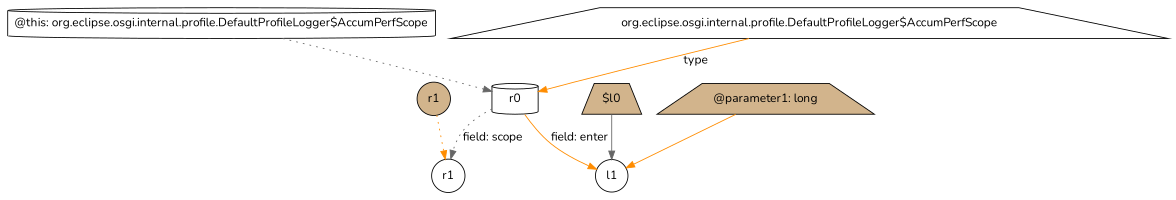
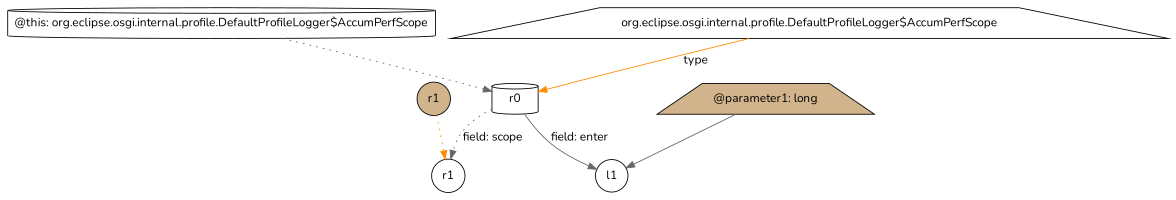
node "$l0": removed
edge "@parameter1: long" -> "l1": color darkorange -> gray40
edge "r0" -> "l1": color darkorange -> gray40
